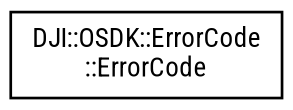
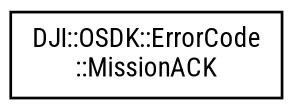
node "DJI::OSDK::ErrorCode ::ErrorCode": label "DJI::OSDK::ErrorCode ::ErrorCode" -> "DJI::OSDK::ErrorCode ::MissionACK"
